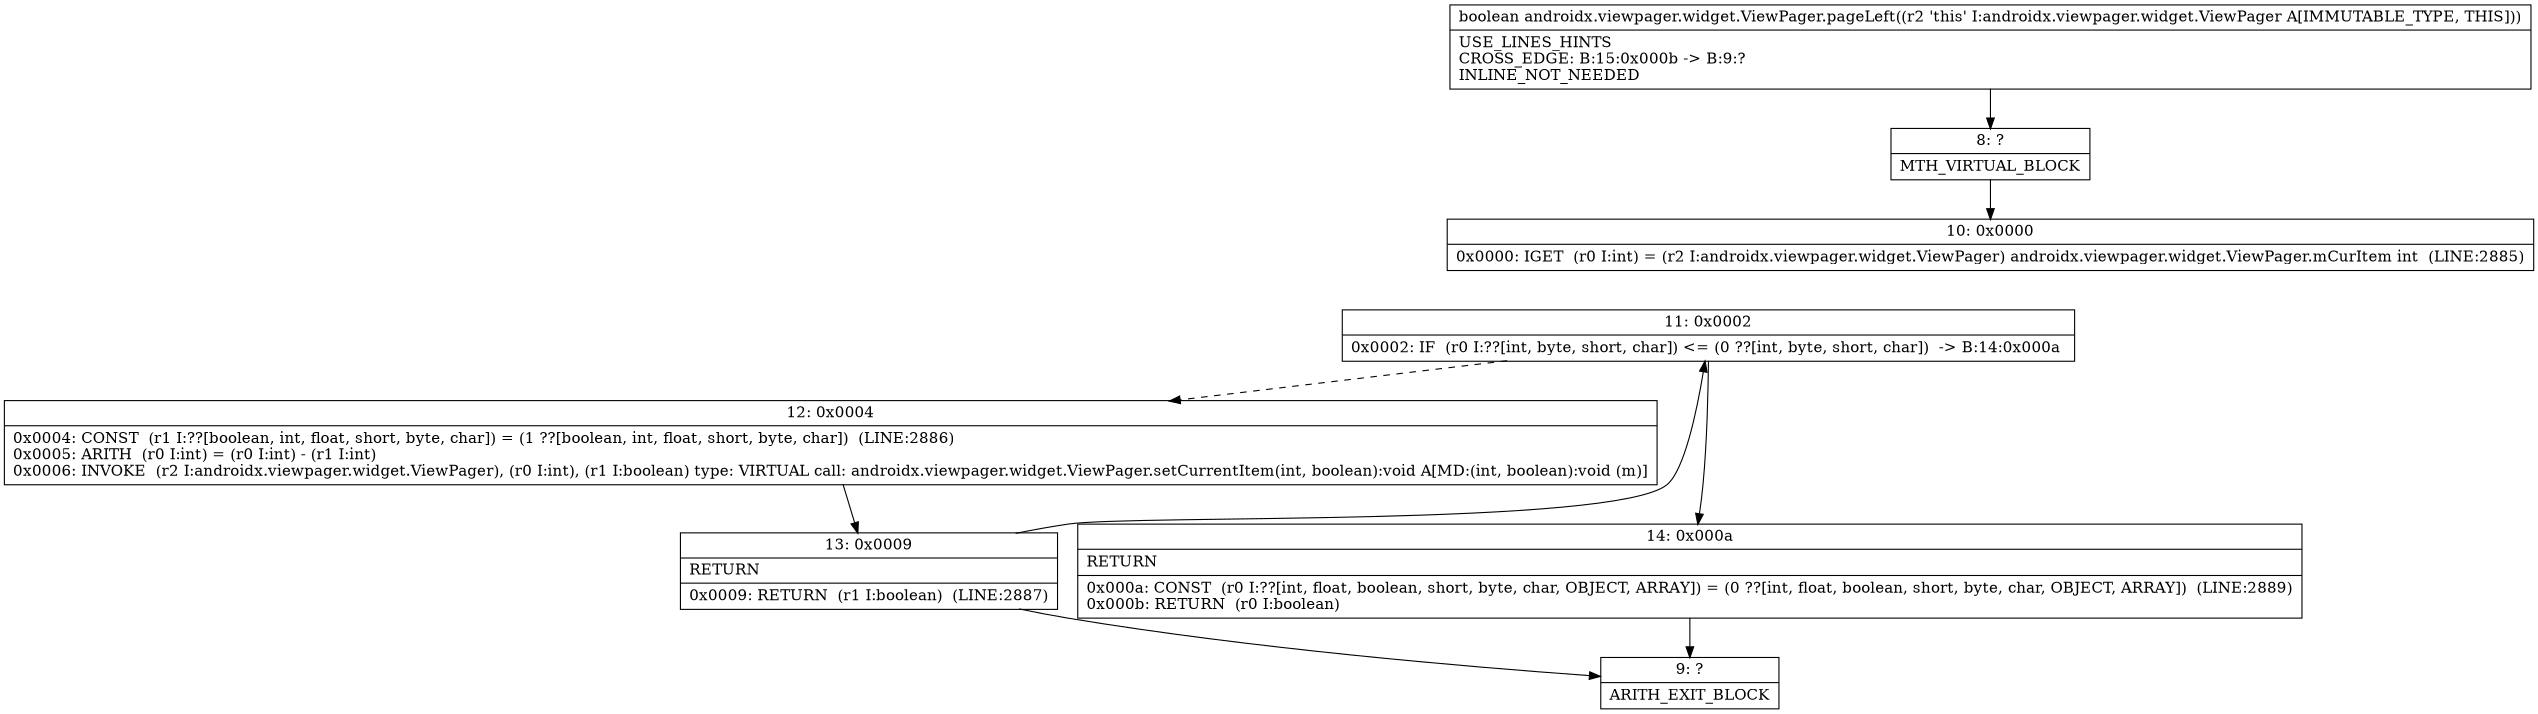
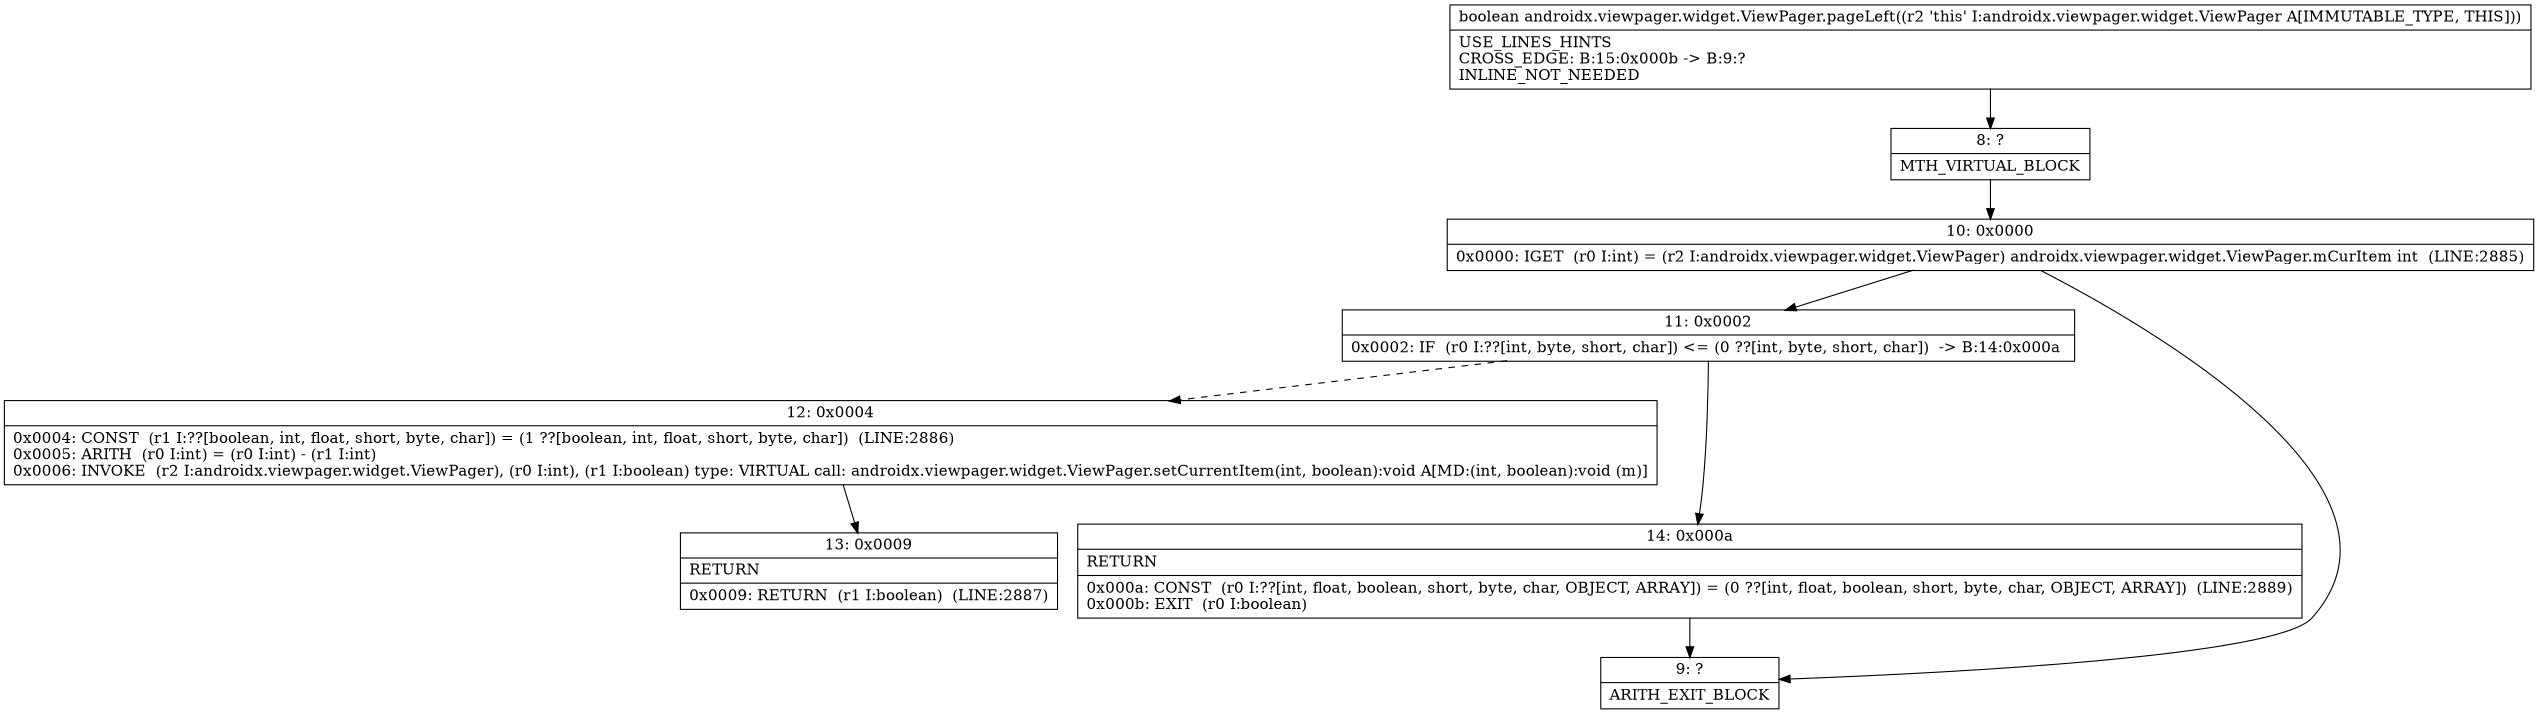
edge "13: 0x0009" -> "11: 0x0002": now "10: 0x0000" -> "11: 0x0002"
node "14: 0x000a": text "0x000b: RETURN  (r0 I:boolean)" -> "0x000b: EXIT  (r0 I:boolean)"
edge "13: 0x0009" -> "9: ?": now "10: 0x0000" -> "9: ?"
